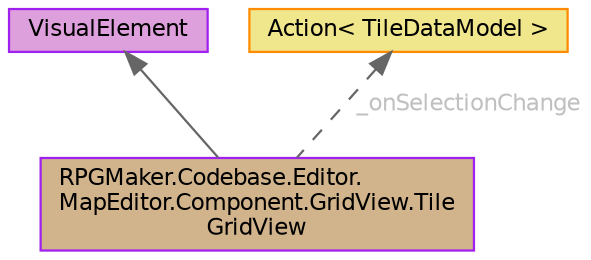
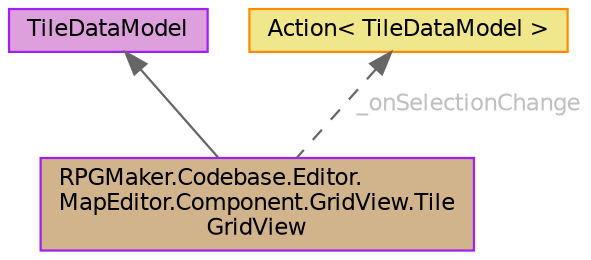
node "VisualElement": label "VisualElement" -> "TileDataModel"
